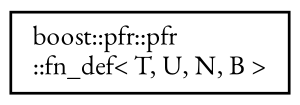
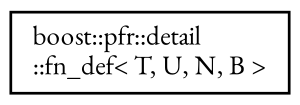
node "boost::pfr::pfr ::fn_def< T, U, N, B >": label "boost::pfr::pfr ::fn_def< T, U, N, B >" -> "boost::pfr::detail ::fn_def< T, U, N, B >"
